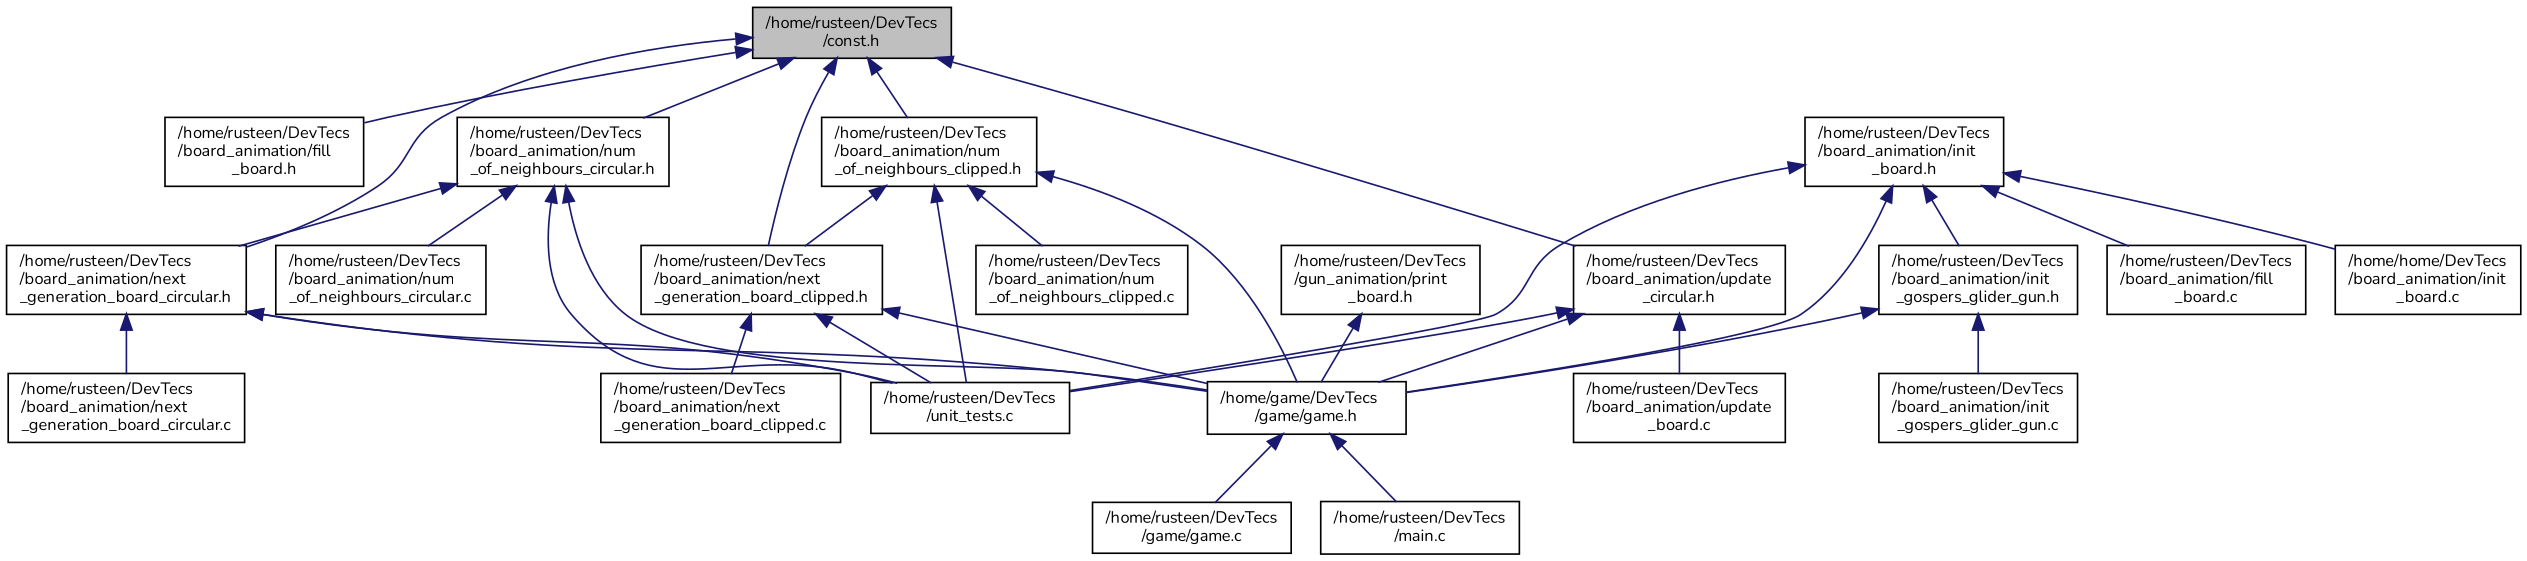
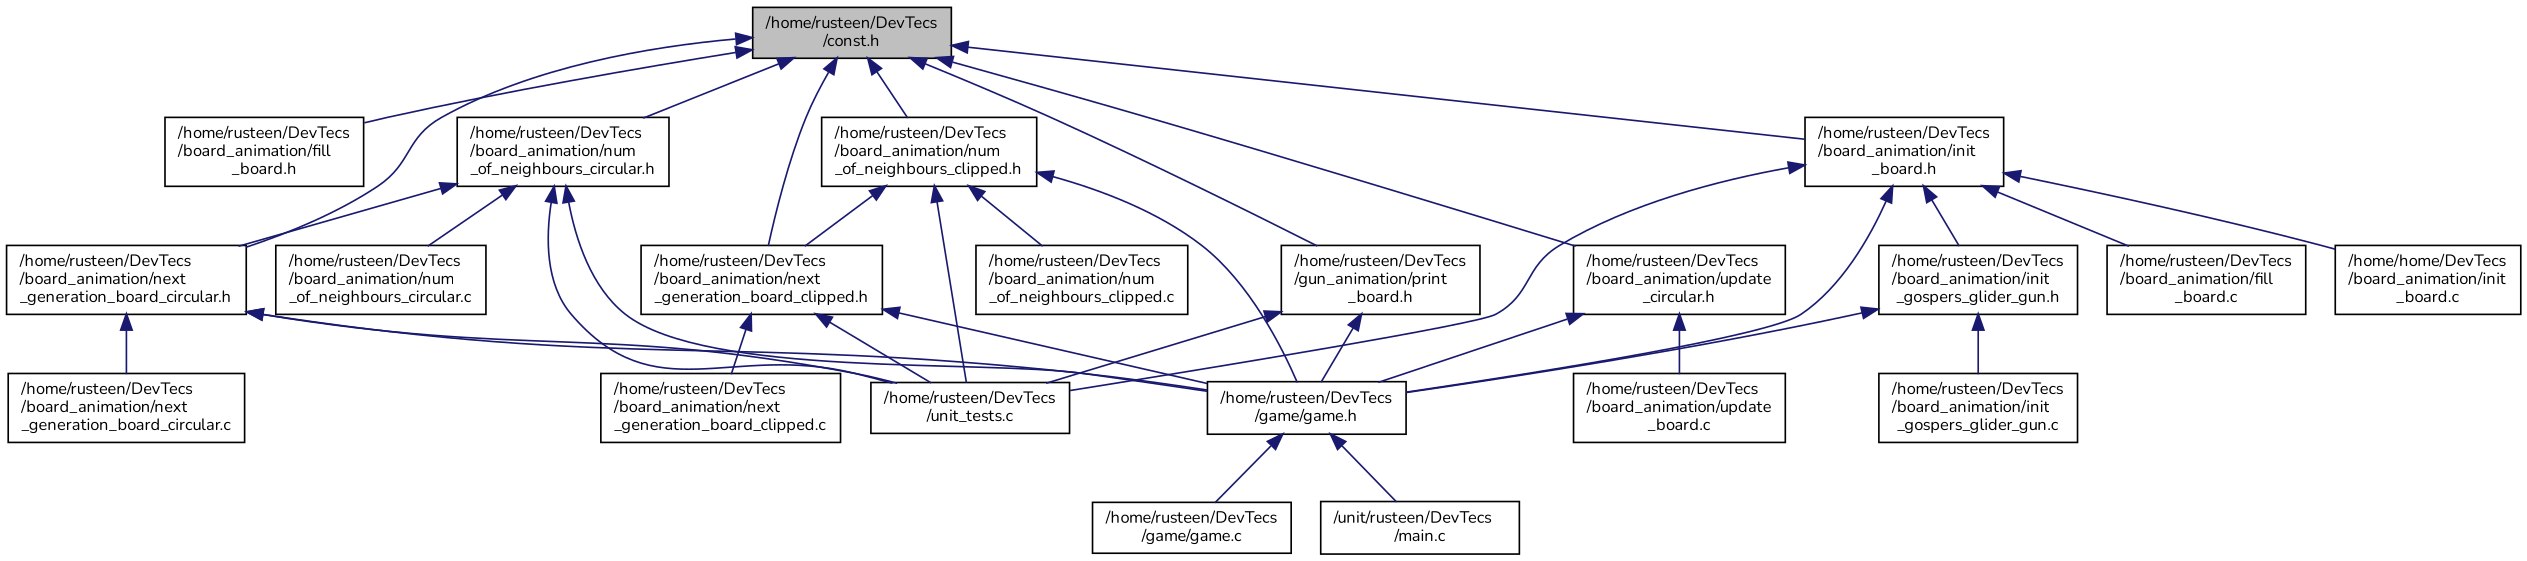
edge "/home/rusteen/DevTecs /board_animation/init _board.h" -> "/home/rusteen/DevTecs /const.h": added
edge "/home/rusteen/DevTecs /gun_animation/print _board.h" -> "/home/rusteen/DevTecs /const.h": added
edge "/home/rusteen/DevTecs /unit_tests.c" -> "/home/rusteen/DevTecs /board_animation/update _circular.h": now "/home/rusteen/DevTecs /unit_tests.c" -> "/home/rusteen/DevTecs /gun_animation/print _board.h"
node "/home/game/DevTecs /game/game.h": label "/home/game/DevTecs /game/game.h" -> "/home/rusteen/DevTecs /game/game.h"
node "/home/rusteen/DevTecs /main.c": label "/home/rusteen/DevTecs /main.c" -> "/unit/rusteen/DevTecs /main.c"
